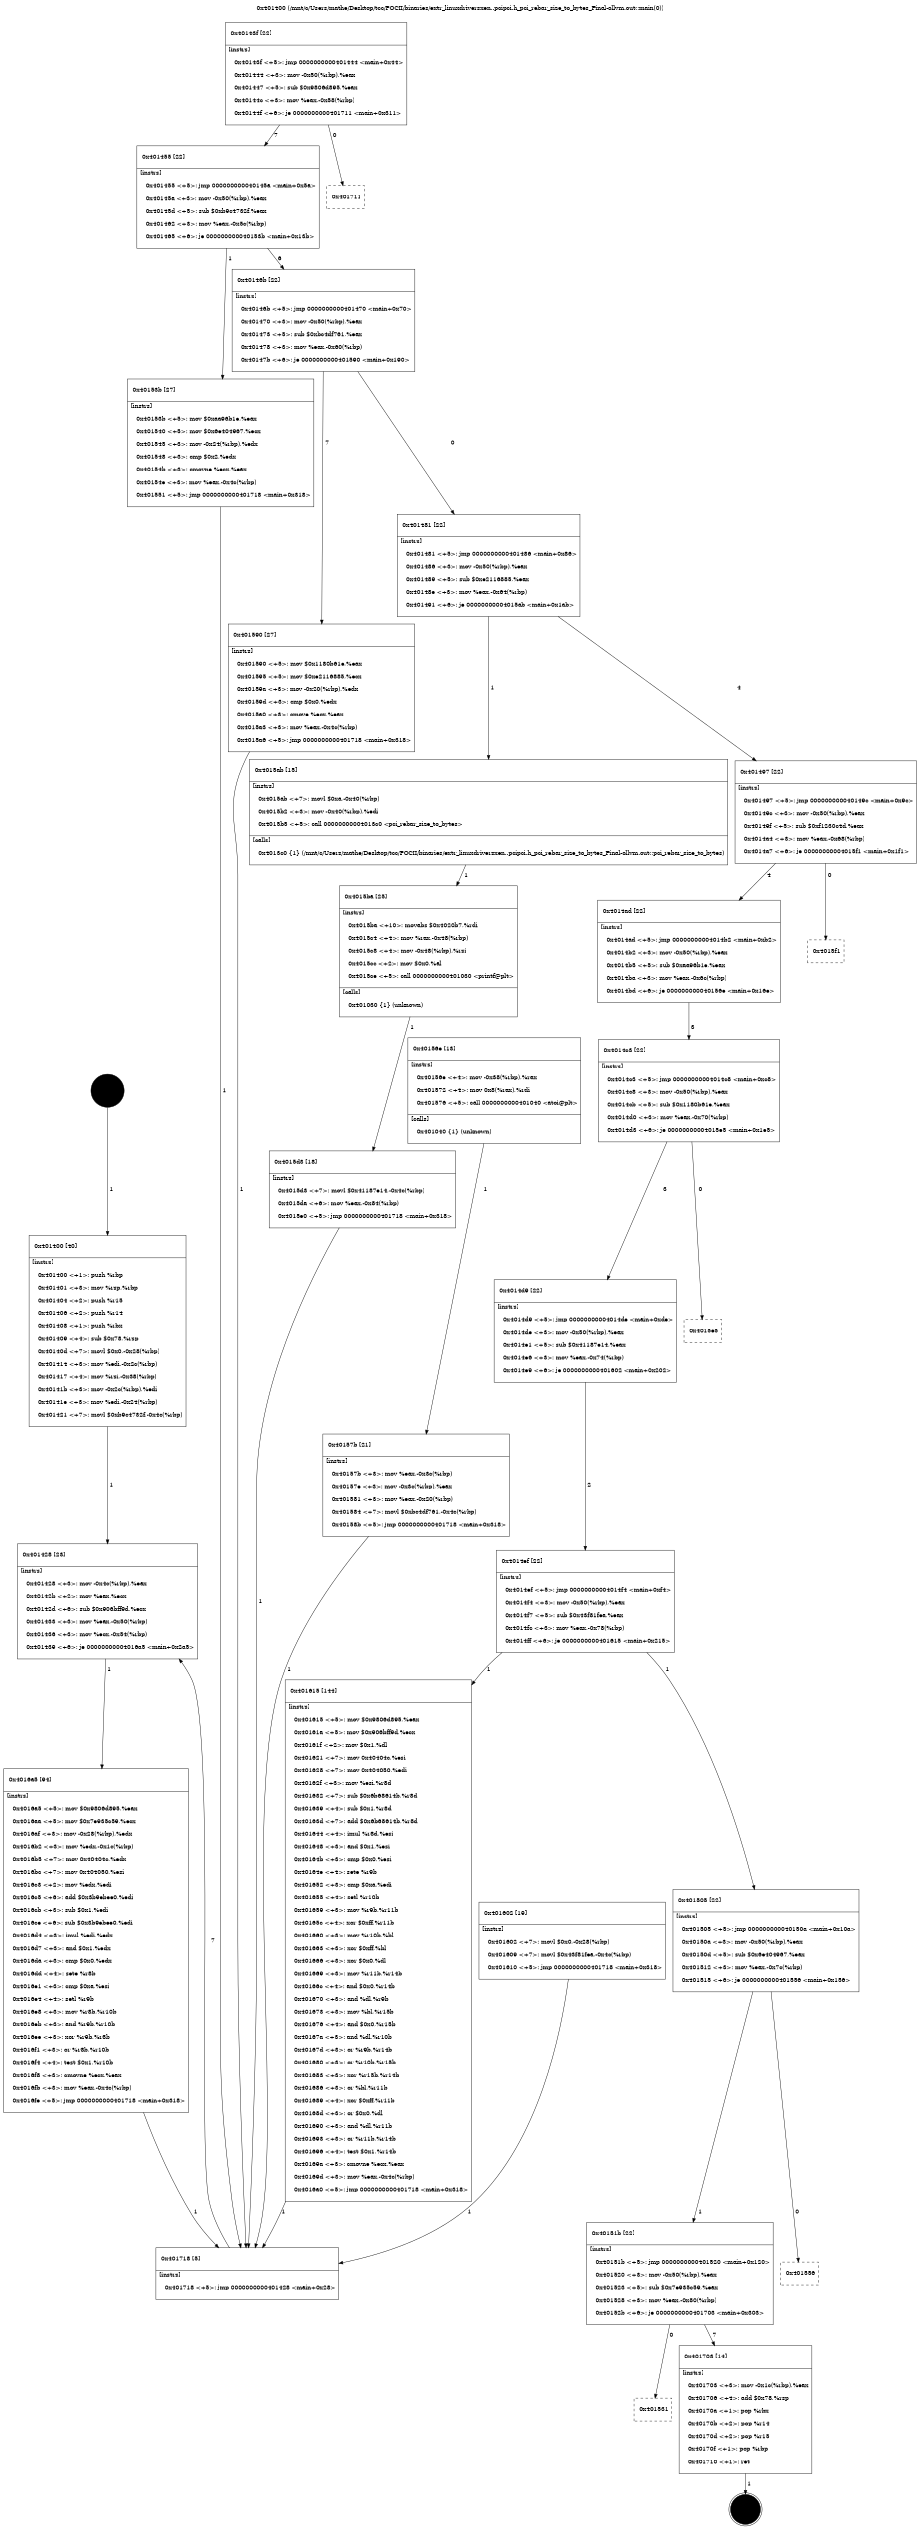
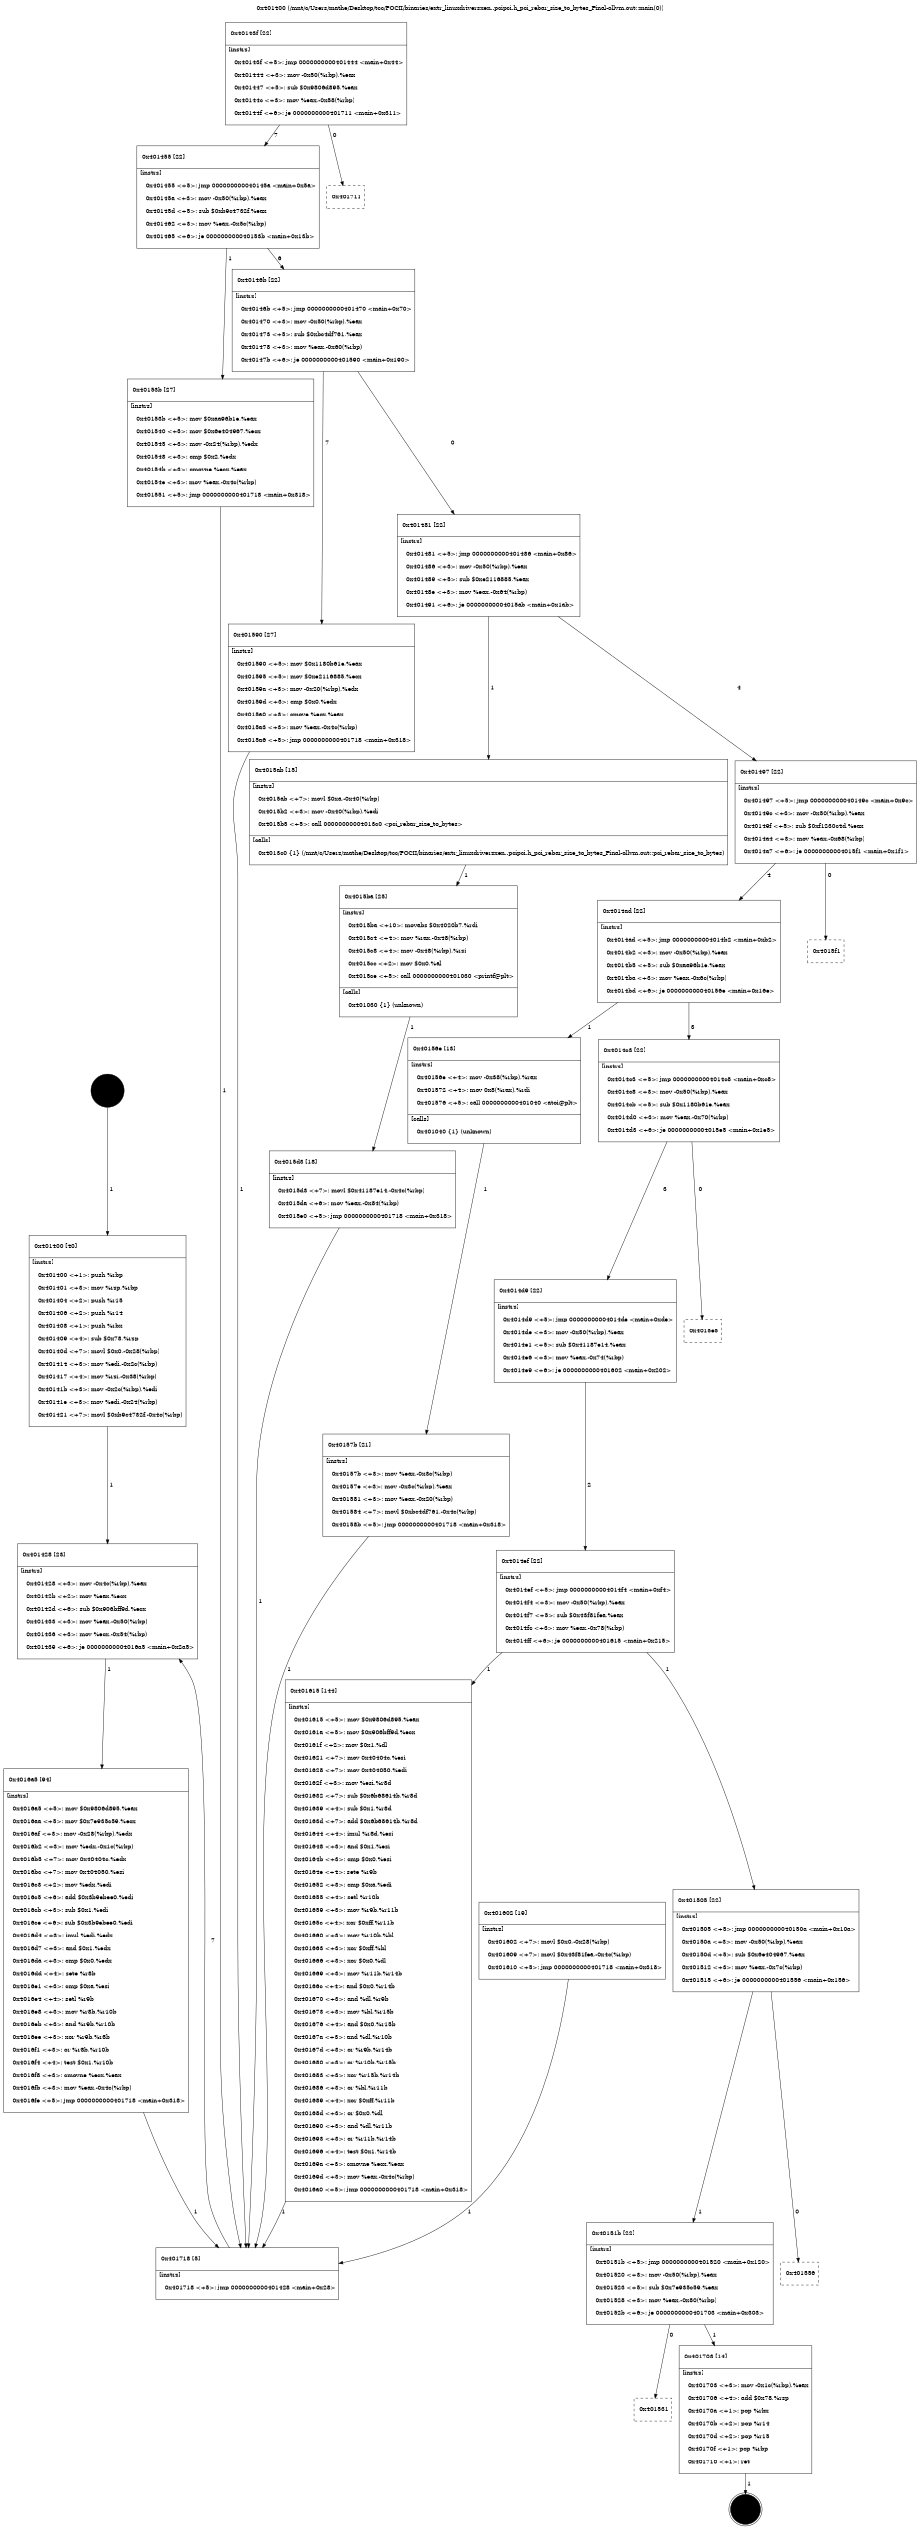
edge "0x4014ad [22]" -> "0x40156e [13]": added, label "1"
edge "0x40151b [22]" -> "0x401703 [14]": label " 7" -> " 1"
